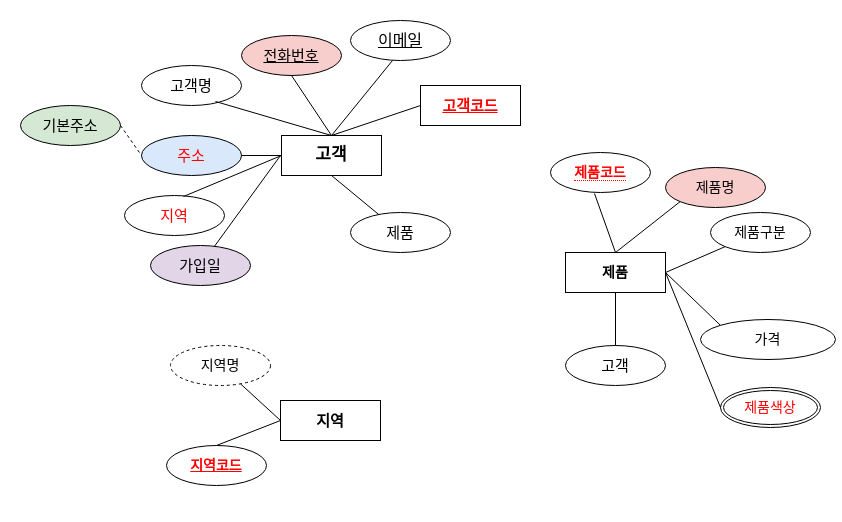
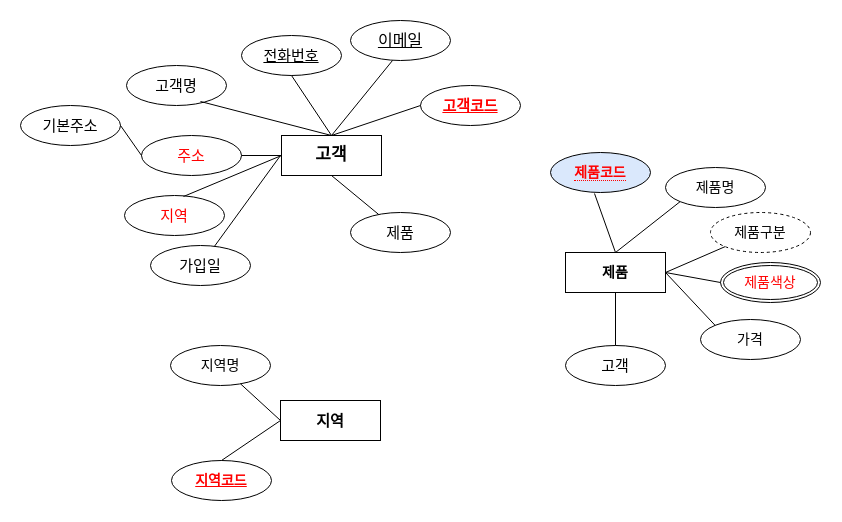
node "전화번호": fillcolor #f8cecc -> #ffffff
node "고객명": moved (192, 86) -> (177, 86)
node "고객코드": shape rectangle -> ellipse
node "기본주소": fillcolor #d5e8d4 -> #ffffff
edge "기본주소" -- "주소": style dashed -> solid
node "주소": fillcolor #dae8fc -> #ffffff
node "제품코드": fillcolor #ffffff -> #dae8fc
node "제품명": fillcolor #f8cecc -> #ffffff
node "제품구분": style solid -> dashed
node "가입일": fillcolor #e1d5e7 -> #ffffff
node "가격": size 135x40 -> 100x40
node "지역명": style dashed -> solid
node "제품색상": moved (771, 408) -> (771, 283)
node "지역코드": moved (217, 466) -> (222, 481)
